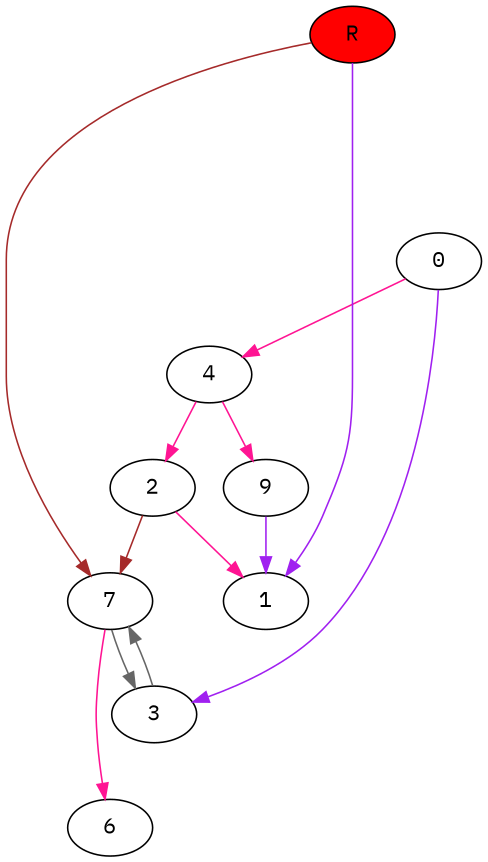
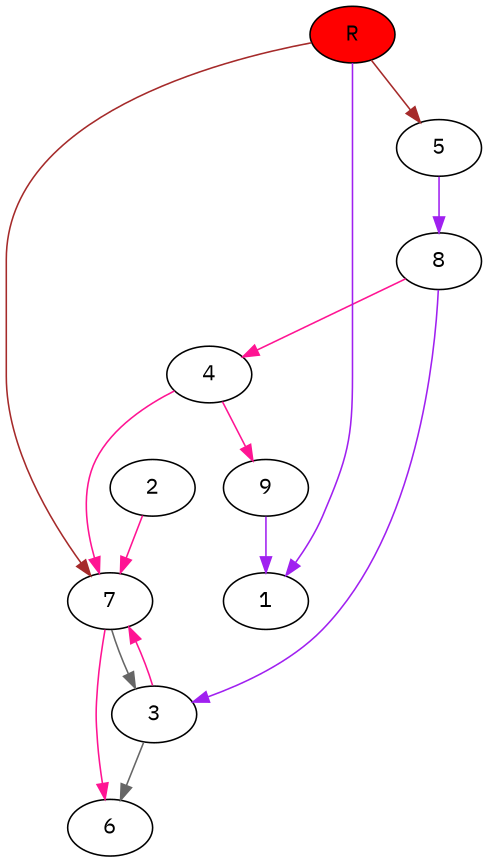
node "5": added
node "0": label "0" -> "8"
edge "4" -> "2": now "4" -> "7"
edge "2" -> "7": color brown -> deeppink
edge "2" -> "1": removed
edge "3" -> "7": color gray40 -> deeppink
edge "3" -> "6": added
